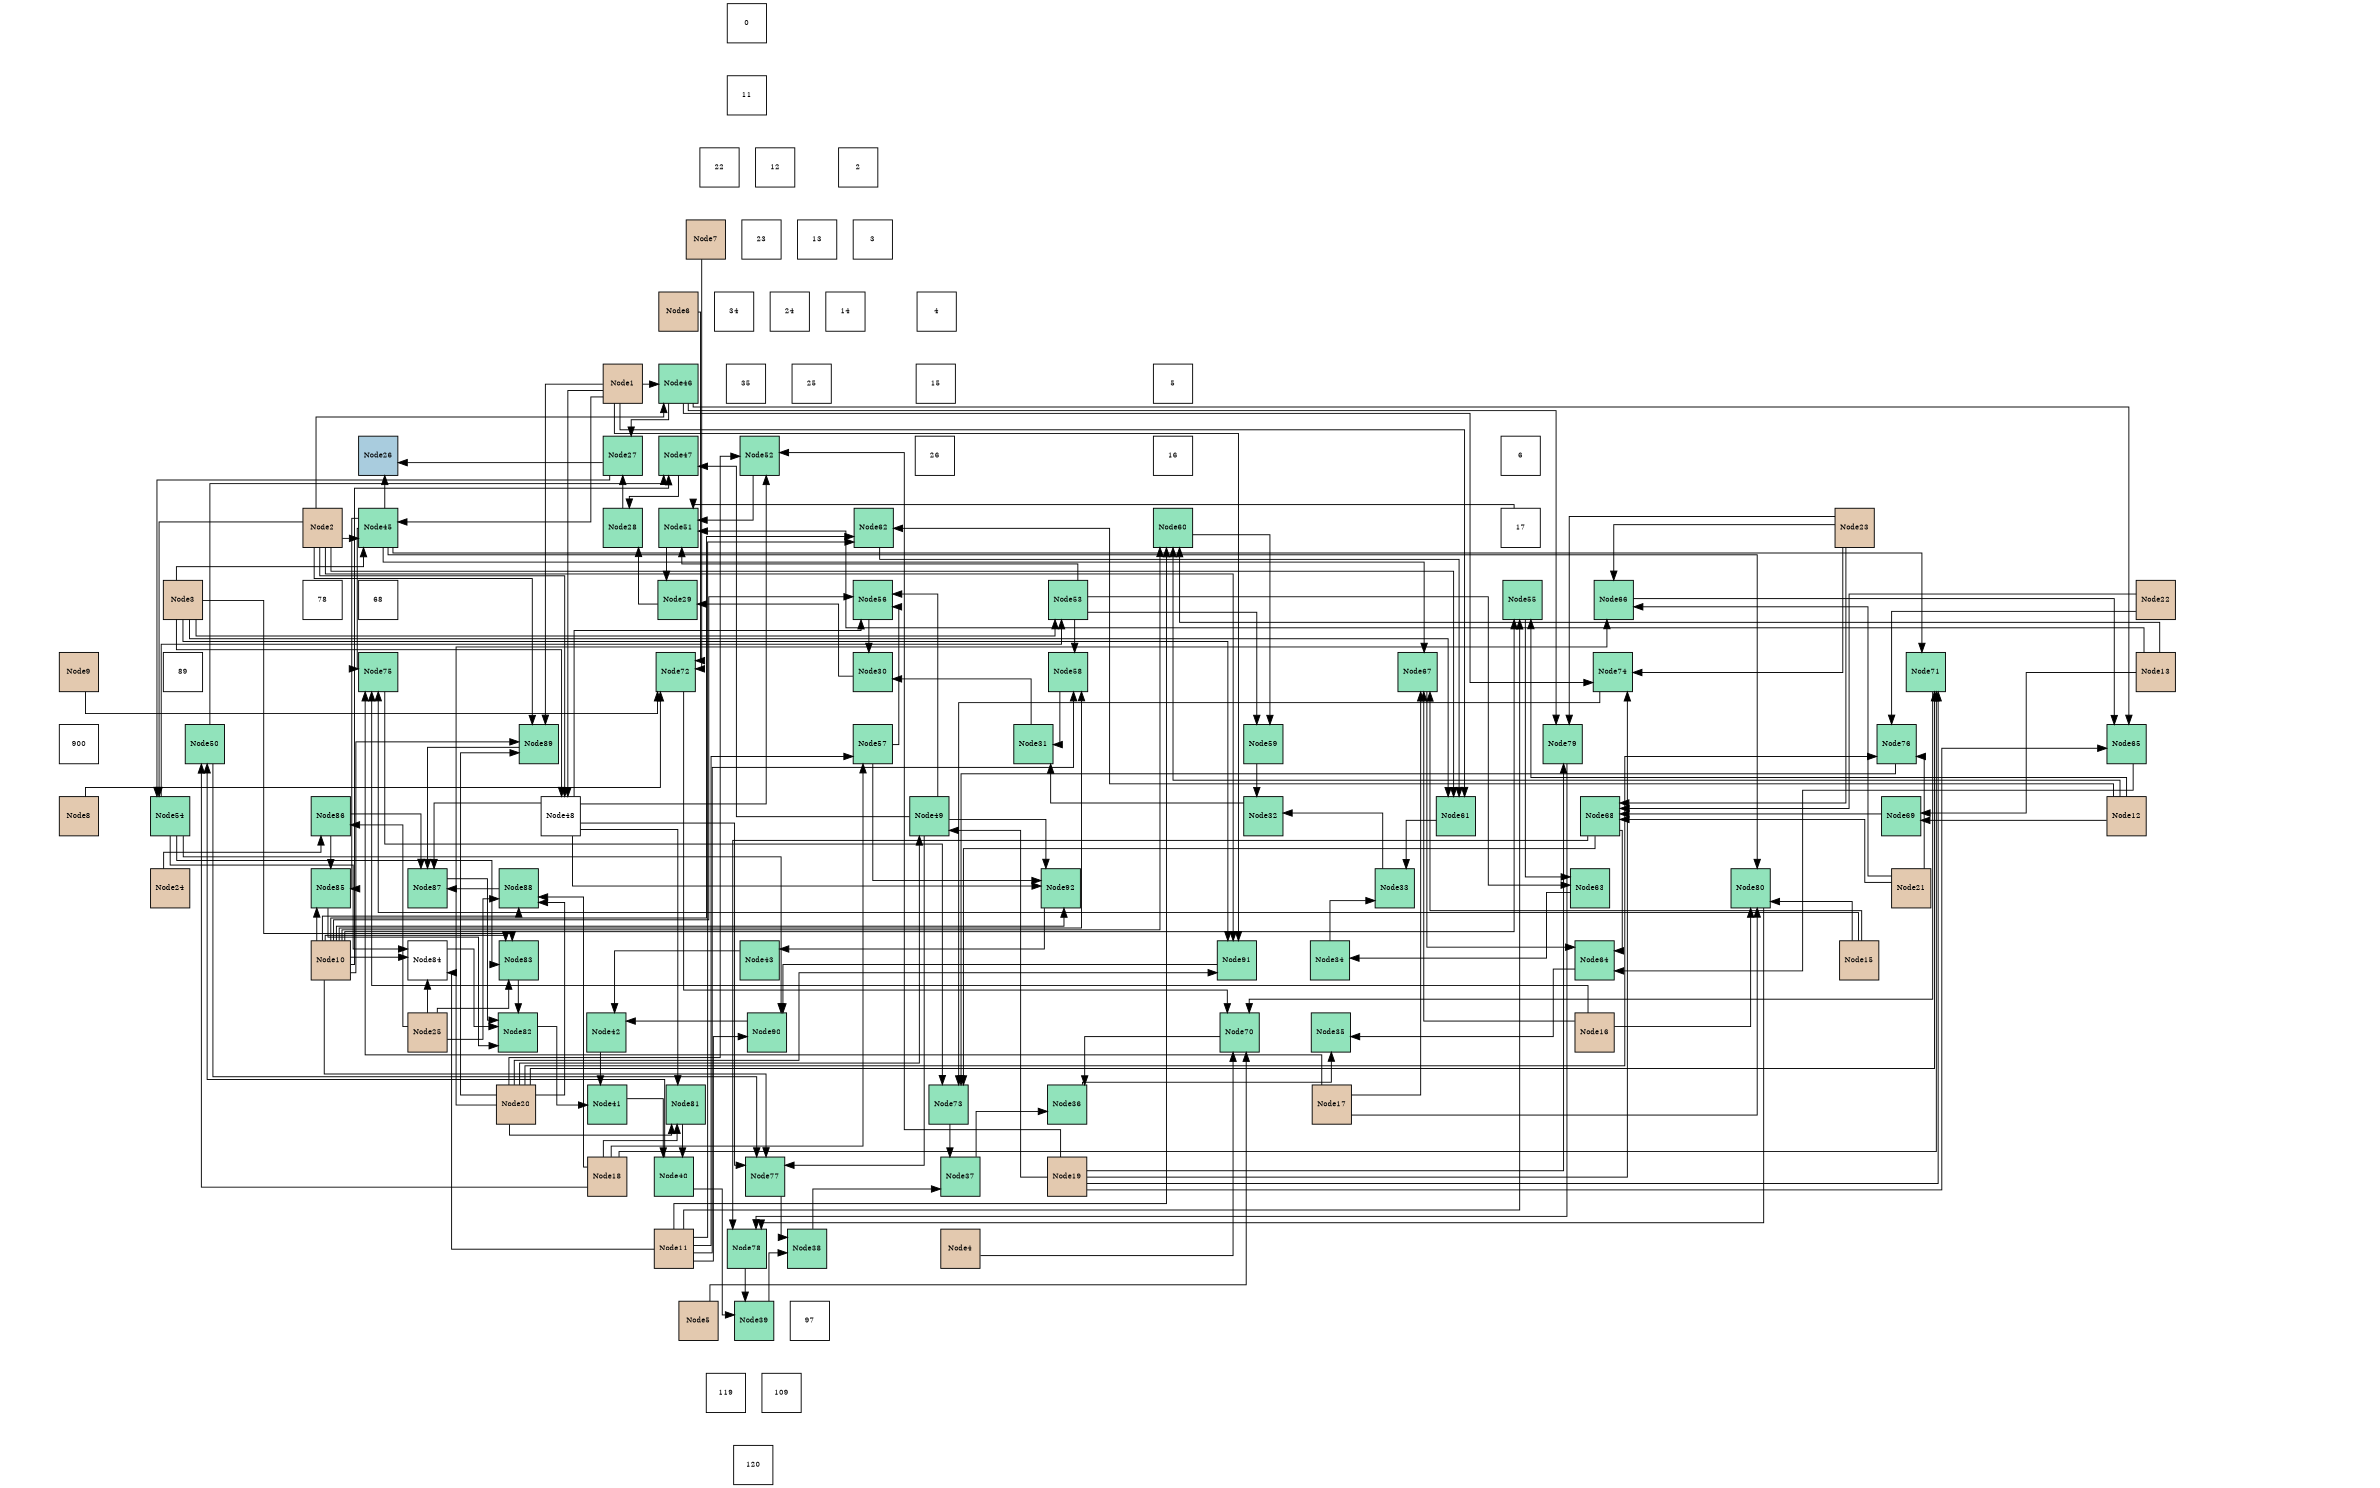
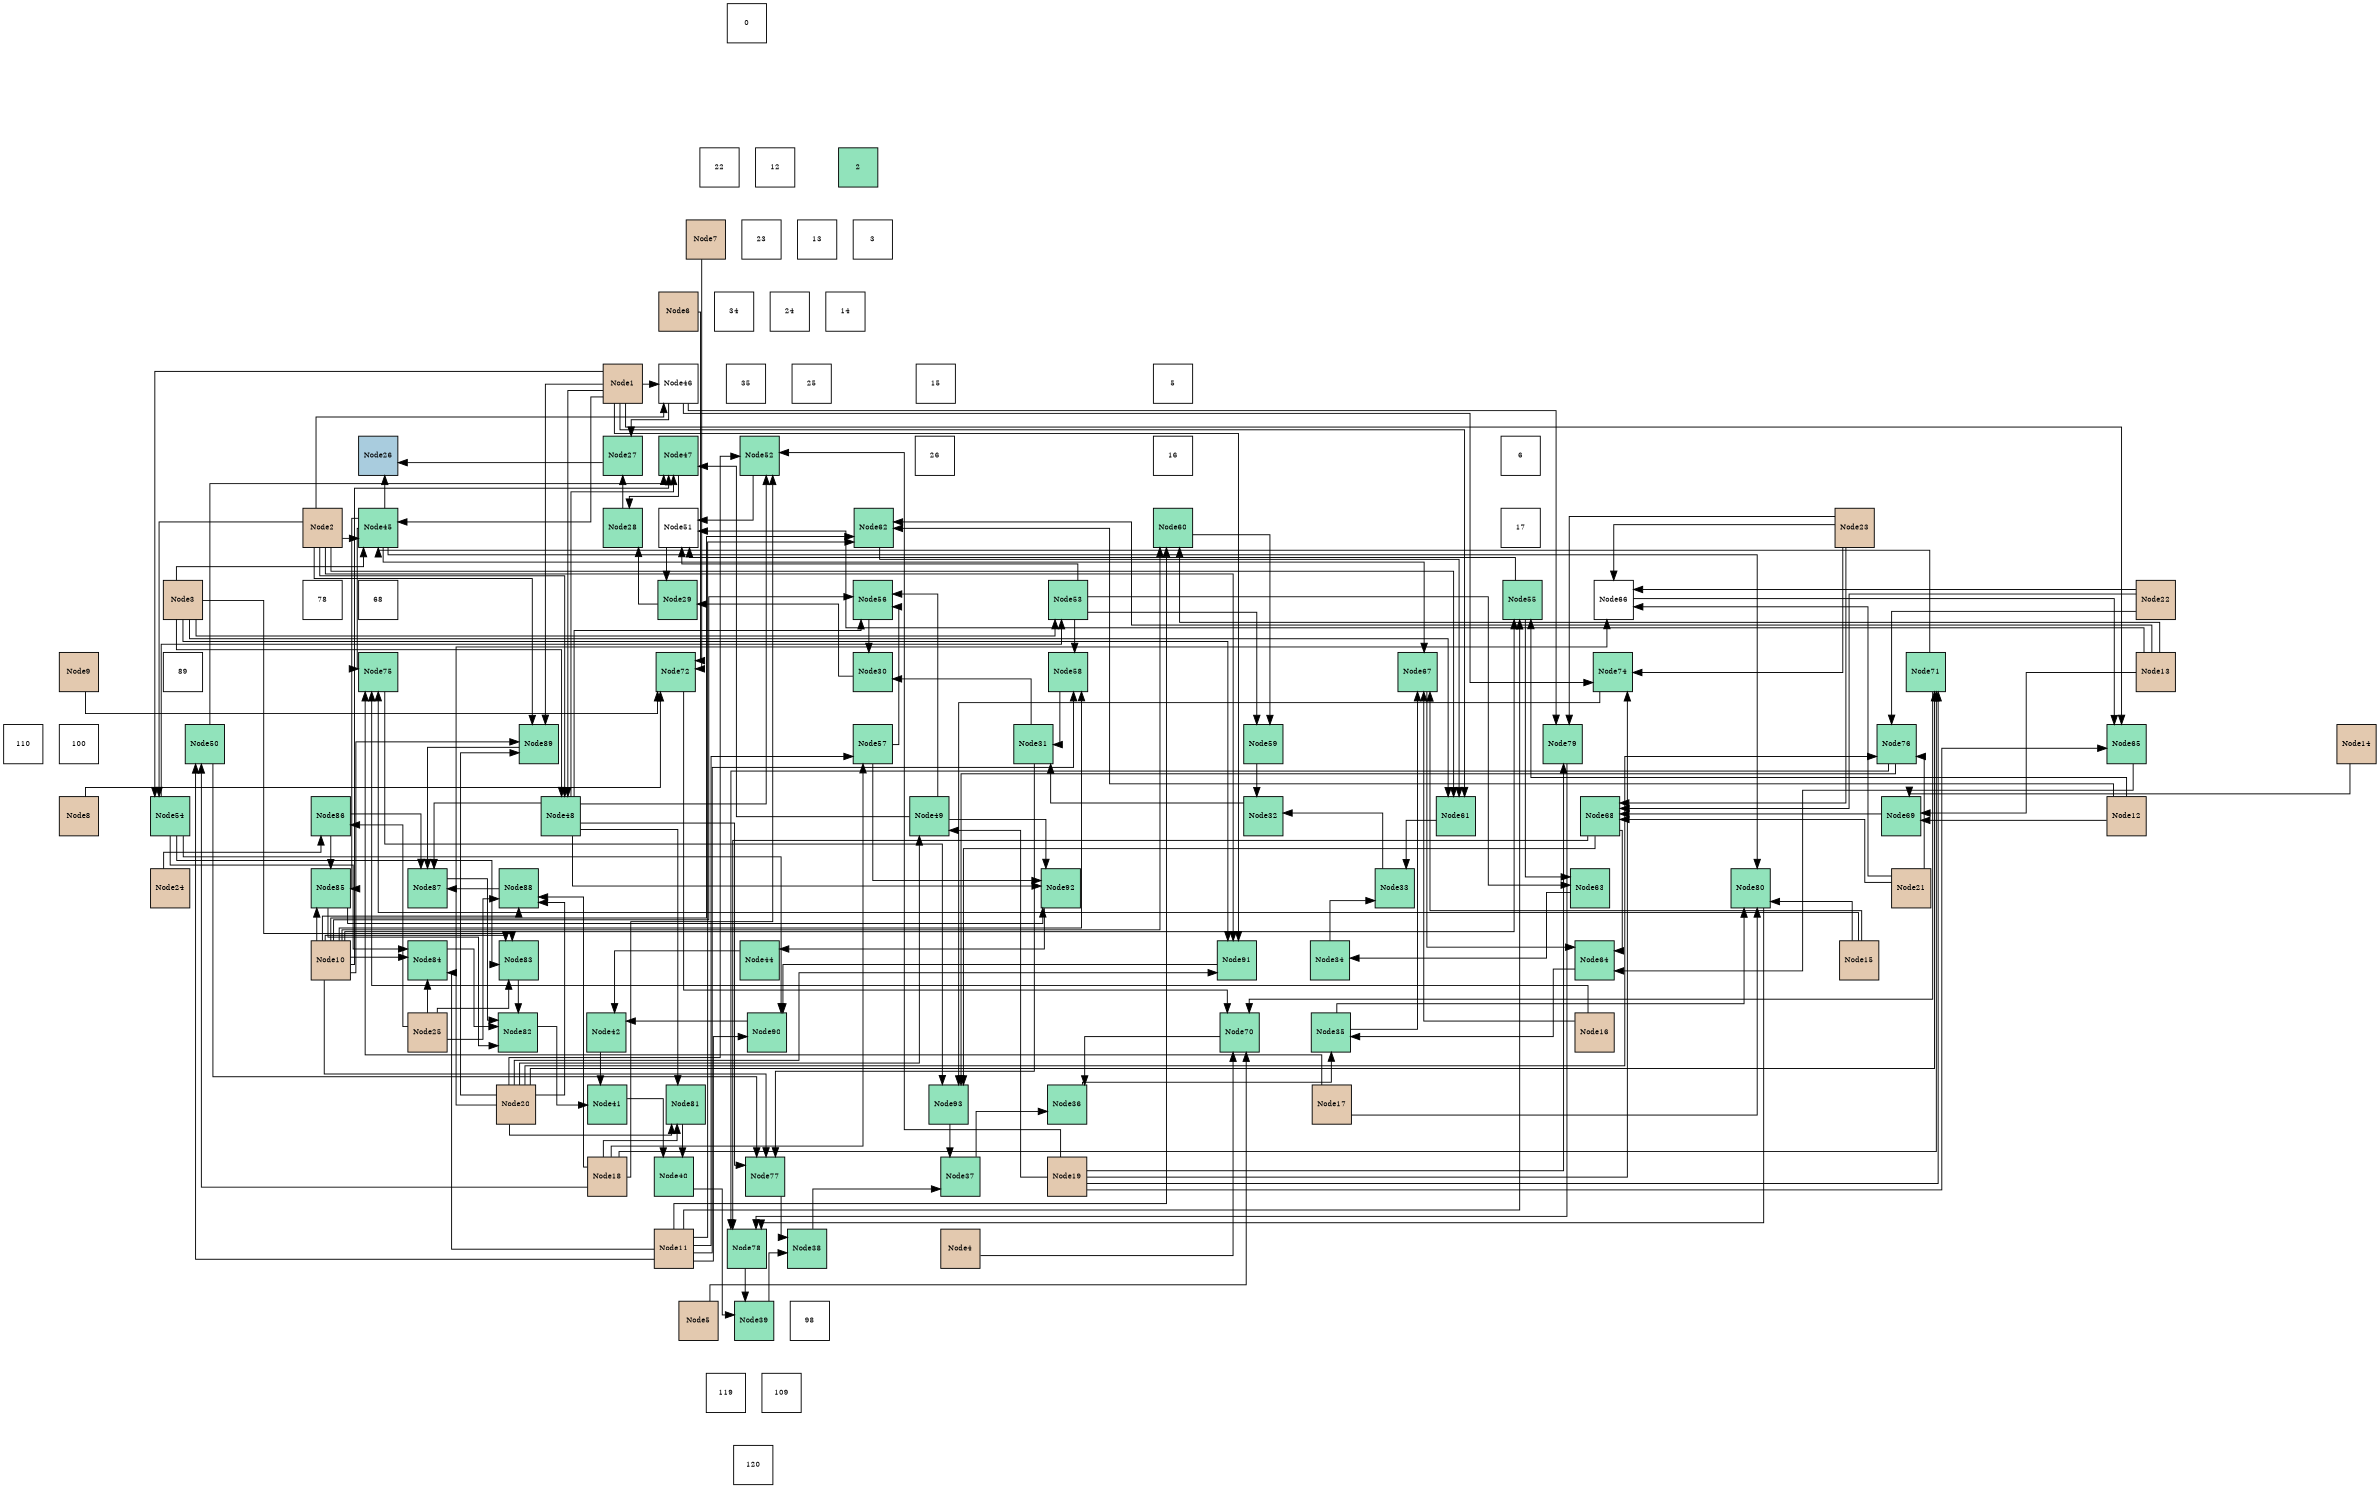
node "11": removed
node "2": fillcolor #ffffff -> #91e3bb
node "4": removed
node "Node46": fillcolor #91e3bb -> #ffffff
edge "Node46" -> "Node65": now "Node1" -> "Node65"
edge "Node27" -> "Node54": now "Node1" -> "Node54"
edge "17" -> "Node51": now "Node55" -> "Node51"
node "Node51": fillcolor #91e3bb -> #ffffff
edge "Node45" -> "Node71": reversed
edge "Node48" -> "Node47": added
edge "Node22" -> "Node66": added
node "Node66": fillcolor #91e3bb -> #ffffff
edge "Node13" -> "Node62": added
node "110": added
node "900": label "900" -> "100"
node "Node14": added
edge "Node76" -> "Node78": added
edge "Node12" -> "Node60": removed
node "Node48": fillcolor #ffffff -> #91e3bb
edge "Node18" -> "Node52": added
edge "Node10" -> "Node92": now "Node85" -> "Node92"
edge "Node17" -> "Node67": now "Node35" -> "Node67"
node "Node84": fillcolor #ffffff -> #91e3bb
node "Node43": label "Node43" -> "Node44"
edge "Node16" -> "Node80": now "Node35" -> "Node80"
edge "Node40" -> "Node50": now "Node11" -> "Node50"
edge "Node49" -> "Node77": now "Node31" -> "Node77"
node "Node73": label "Node73" -> "Node93"
node "97": label "97" -> "98"
